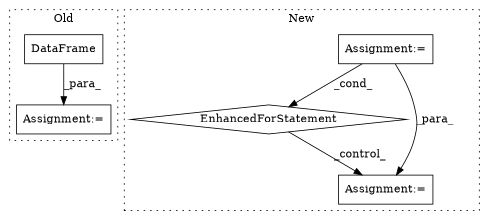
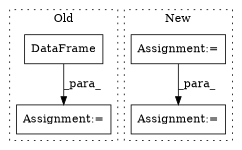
node "EnhancedForStatement": removed
